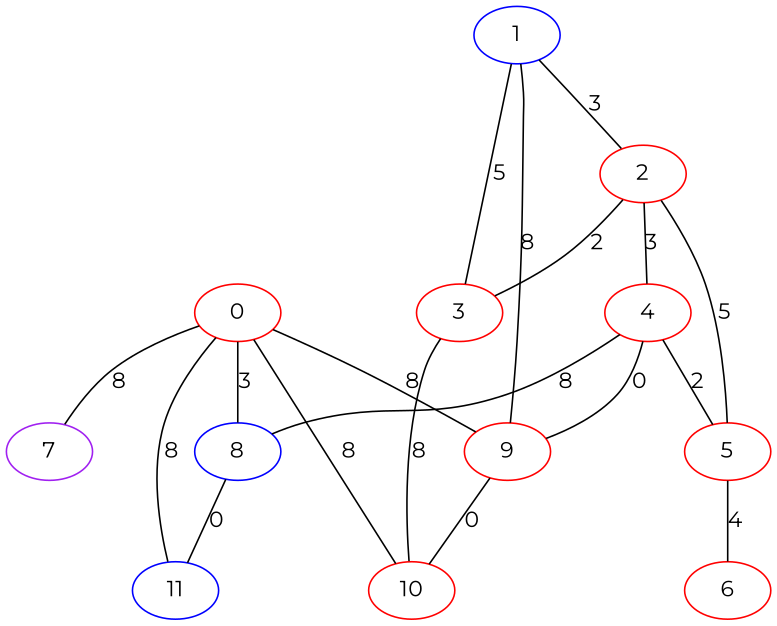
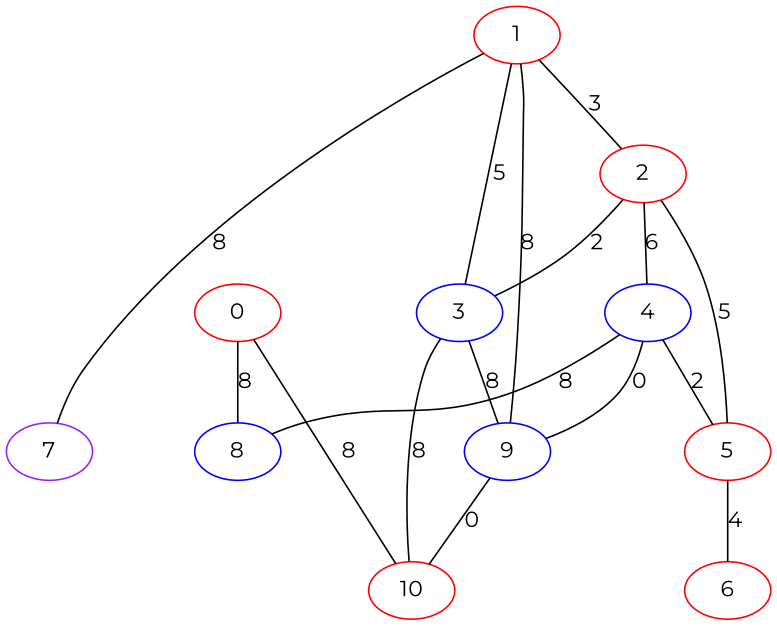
node "1": color blue -> red
edge "2" -- "4": label "3" -> "6"
node "3": color red -> blue
node "4": color red -> blue
edge "0" -- "7": now "1" -- "7"
edge "0" -- "9": now "3" -- "9"
edge "0" -- "8": label "3" -> "8"
node "9": color red -> blue
node "11": removed
